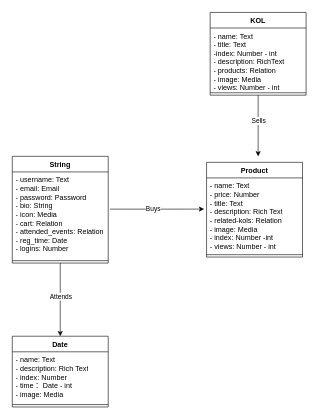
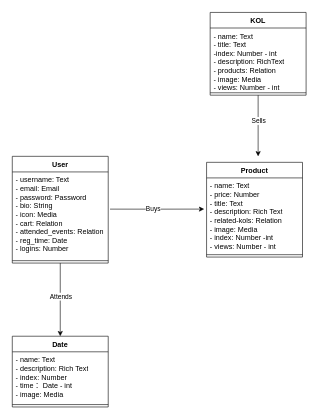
node "String": label "String" -> "User"
